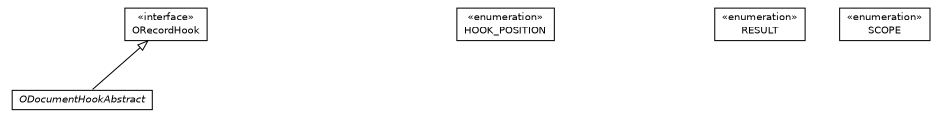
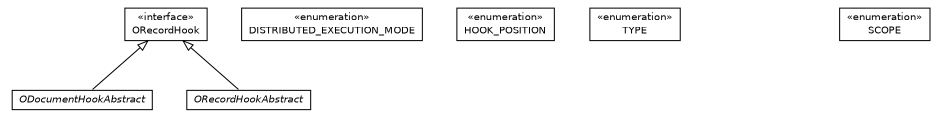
node "DISTRIBUTED_EXECUTION_MODE": added
node "TYPE": added
node "RESULT": removed
node "ORecordHookAbstract": added
